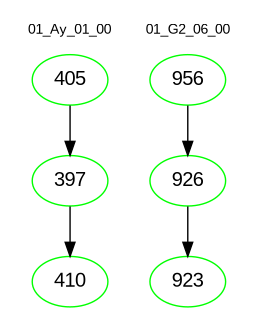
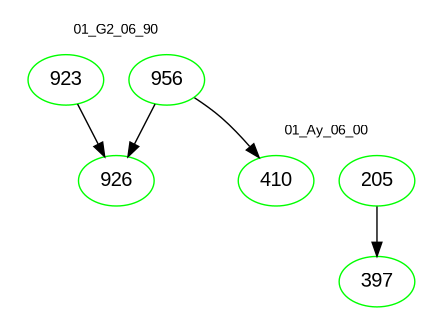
cluster "01_Ay_01_00": label "01_Ay_01_00" -> "01_Ay_06_00"
cluster "01_G2_06_00": label "01_G2_06_00" -> "01_G2_06_90"
node "405": label "405" -> "205"
edge "397" -> "410": now "956" -> "410"
edge "926" -> "923": reversed
